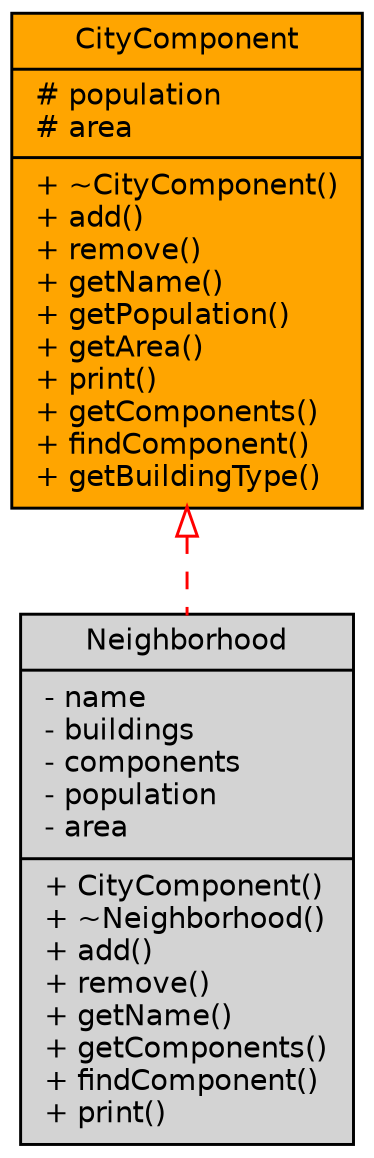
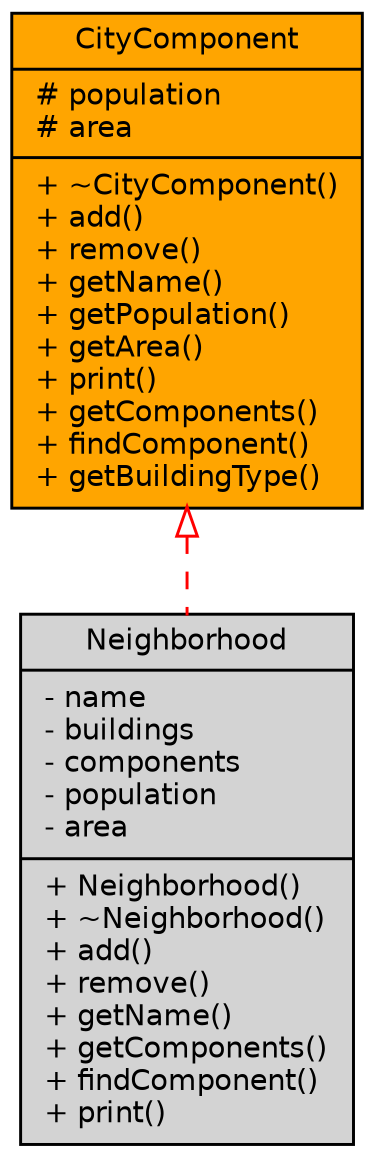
node "Neighborhood": text "+ CityComponent()" -> "+ Neighborhood()"
